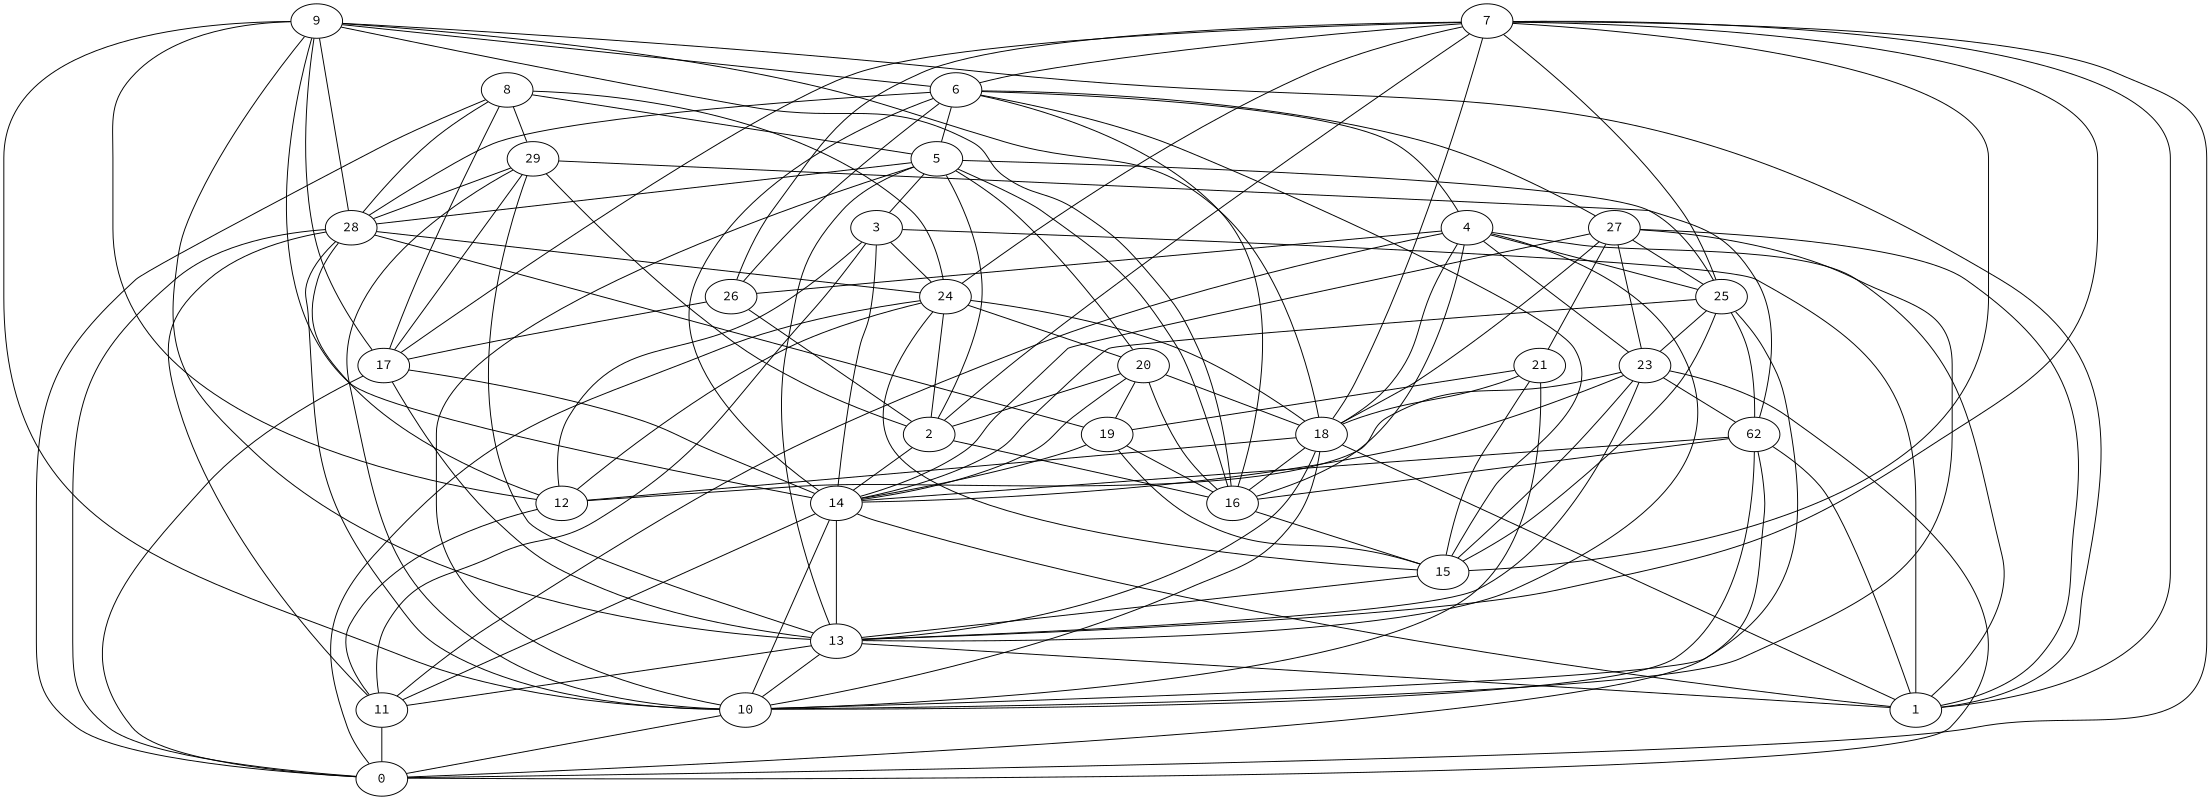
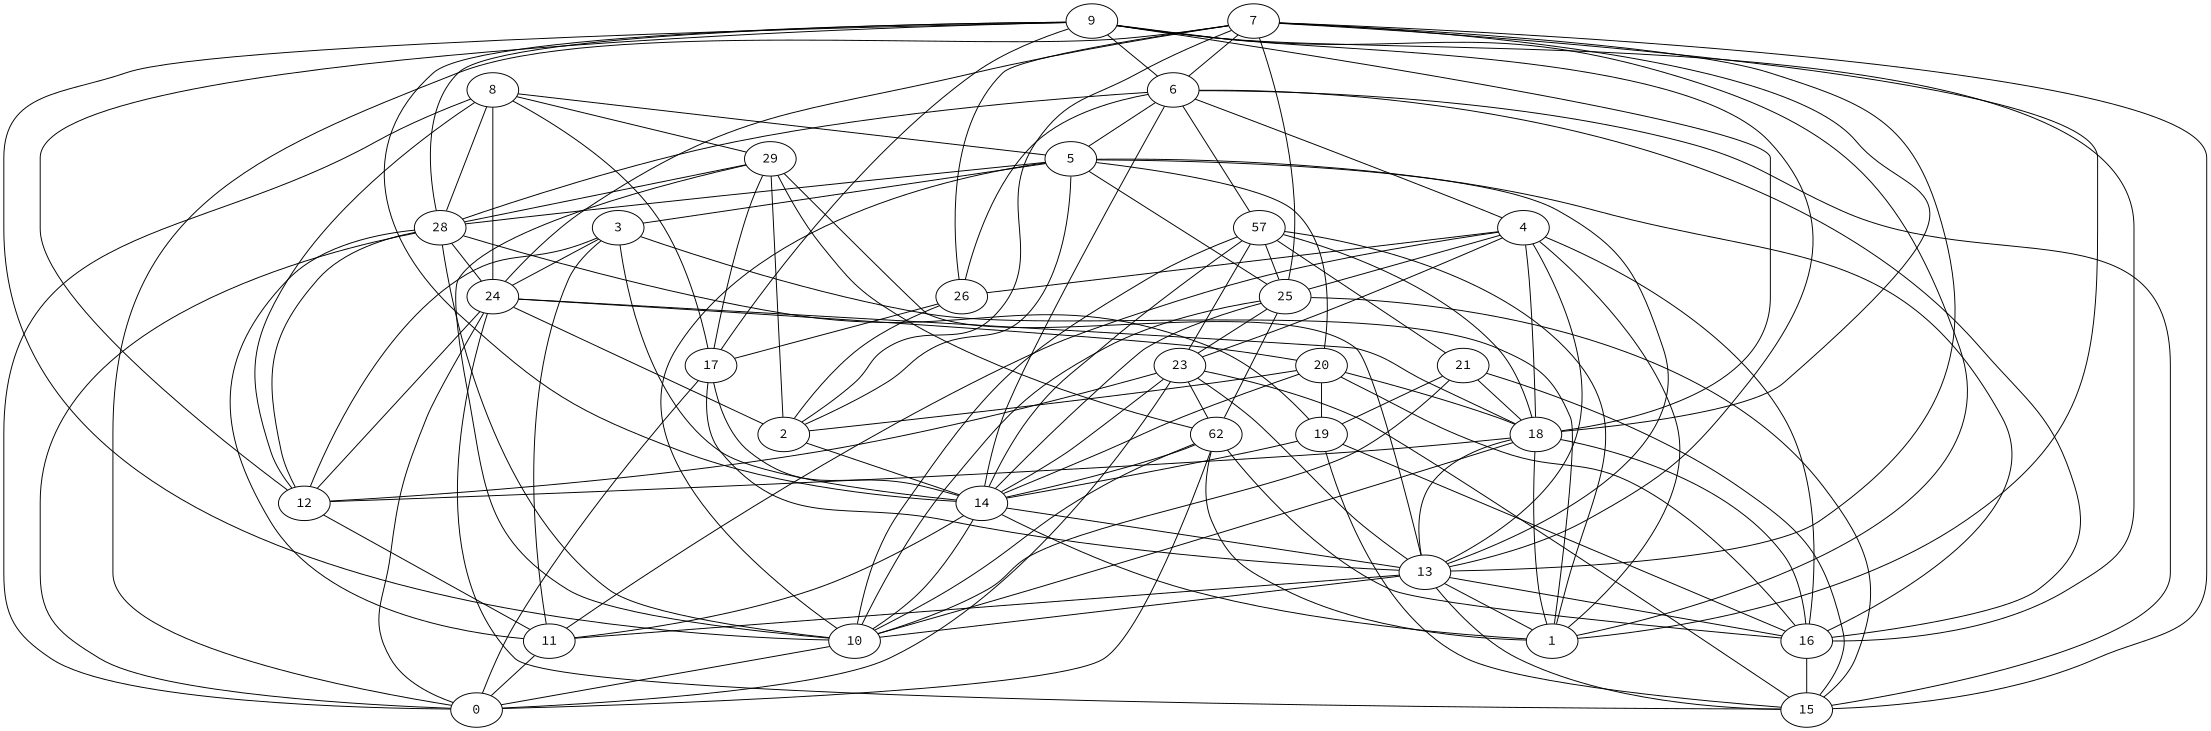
edge "7" -- "17": removed
node "27": label "27" -> "57"
edge "8" -- "12": added
edge "2" -- "16": now "13" -- "16"
